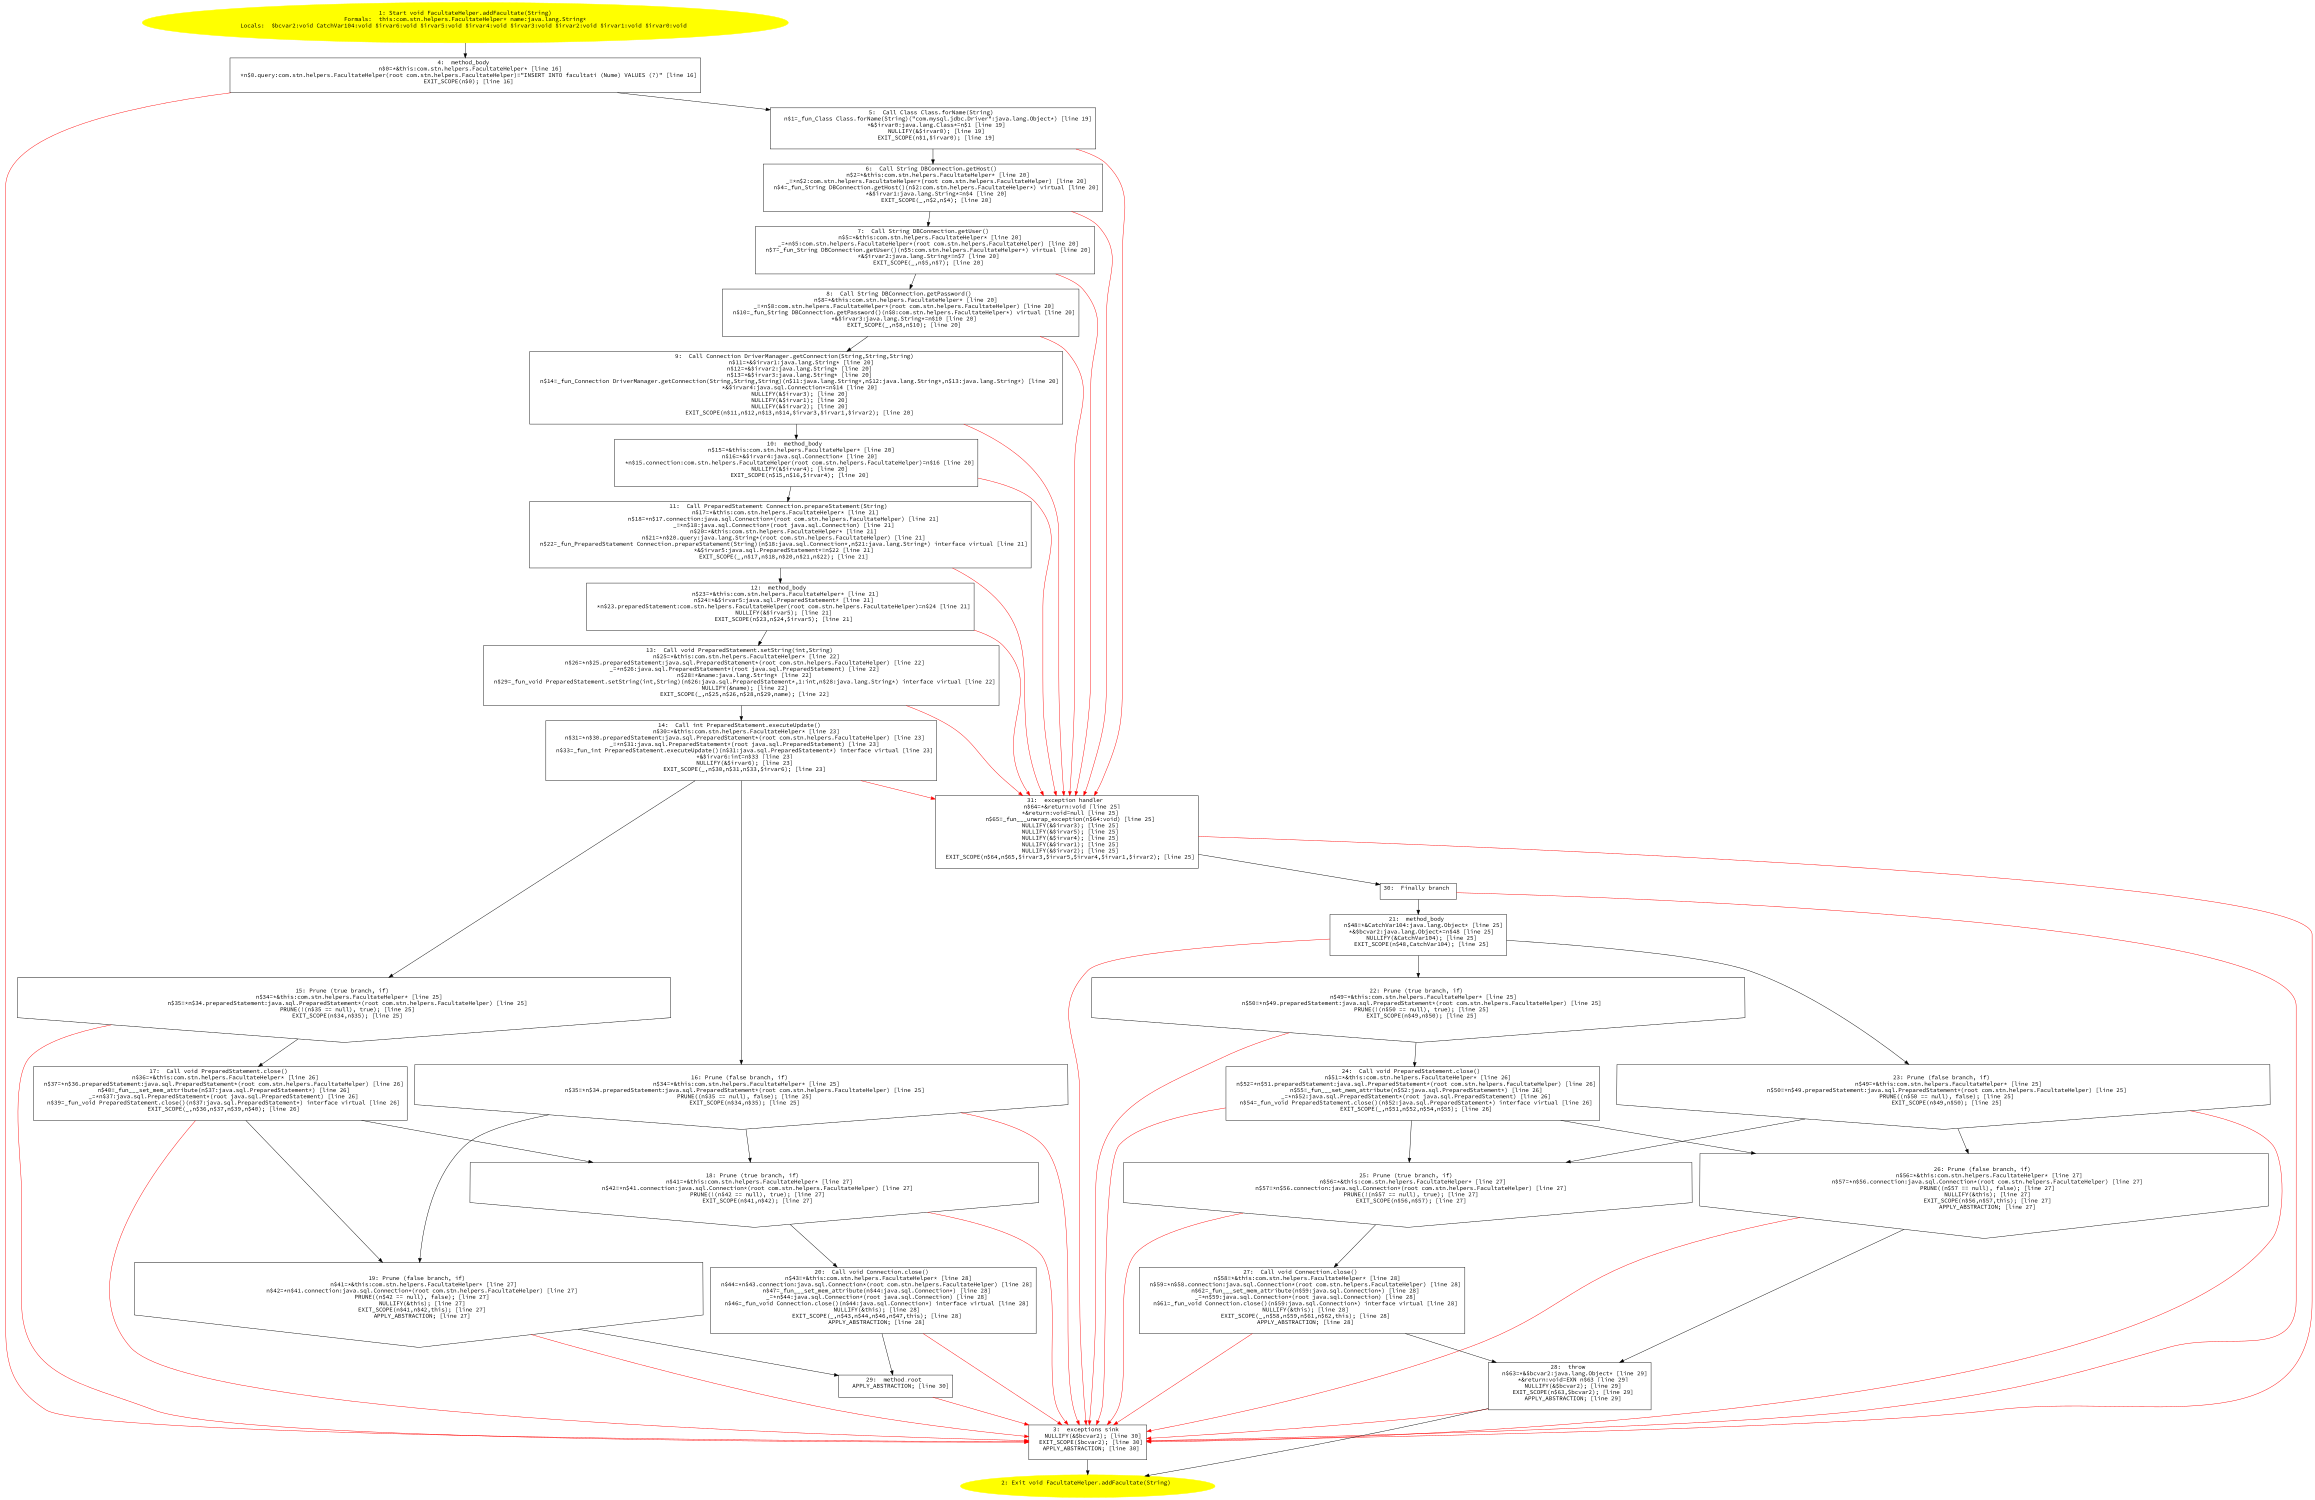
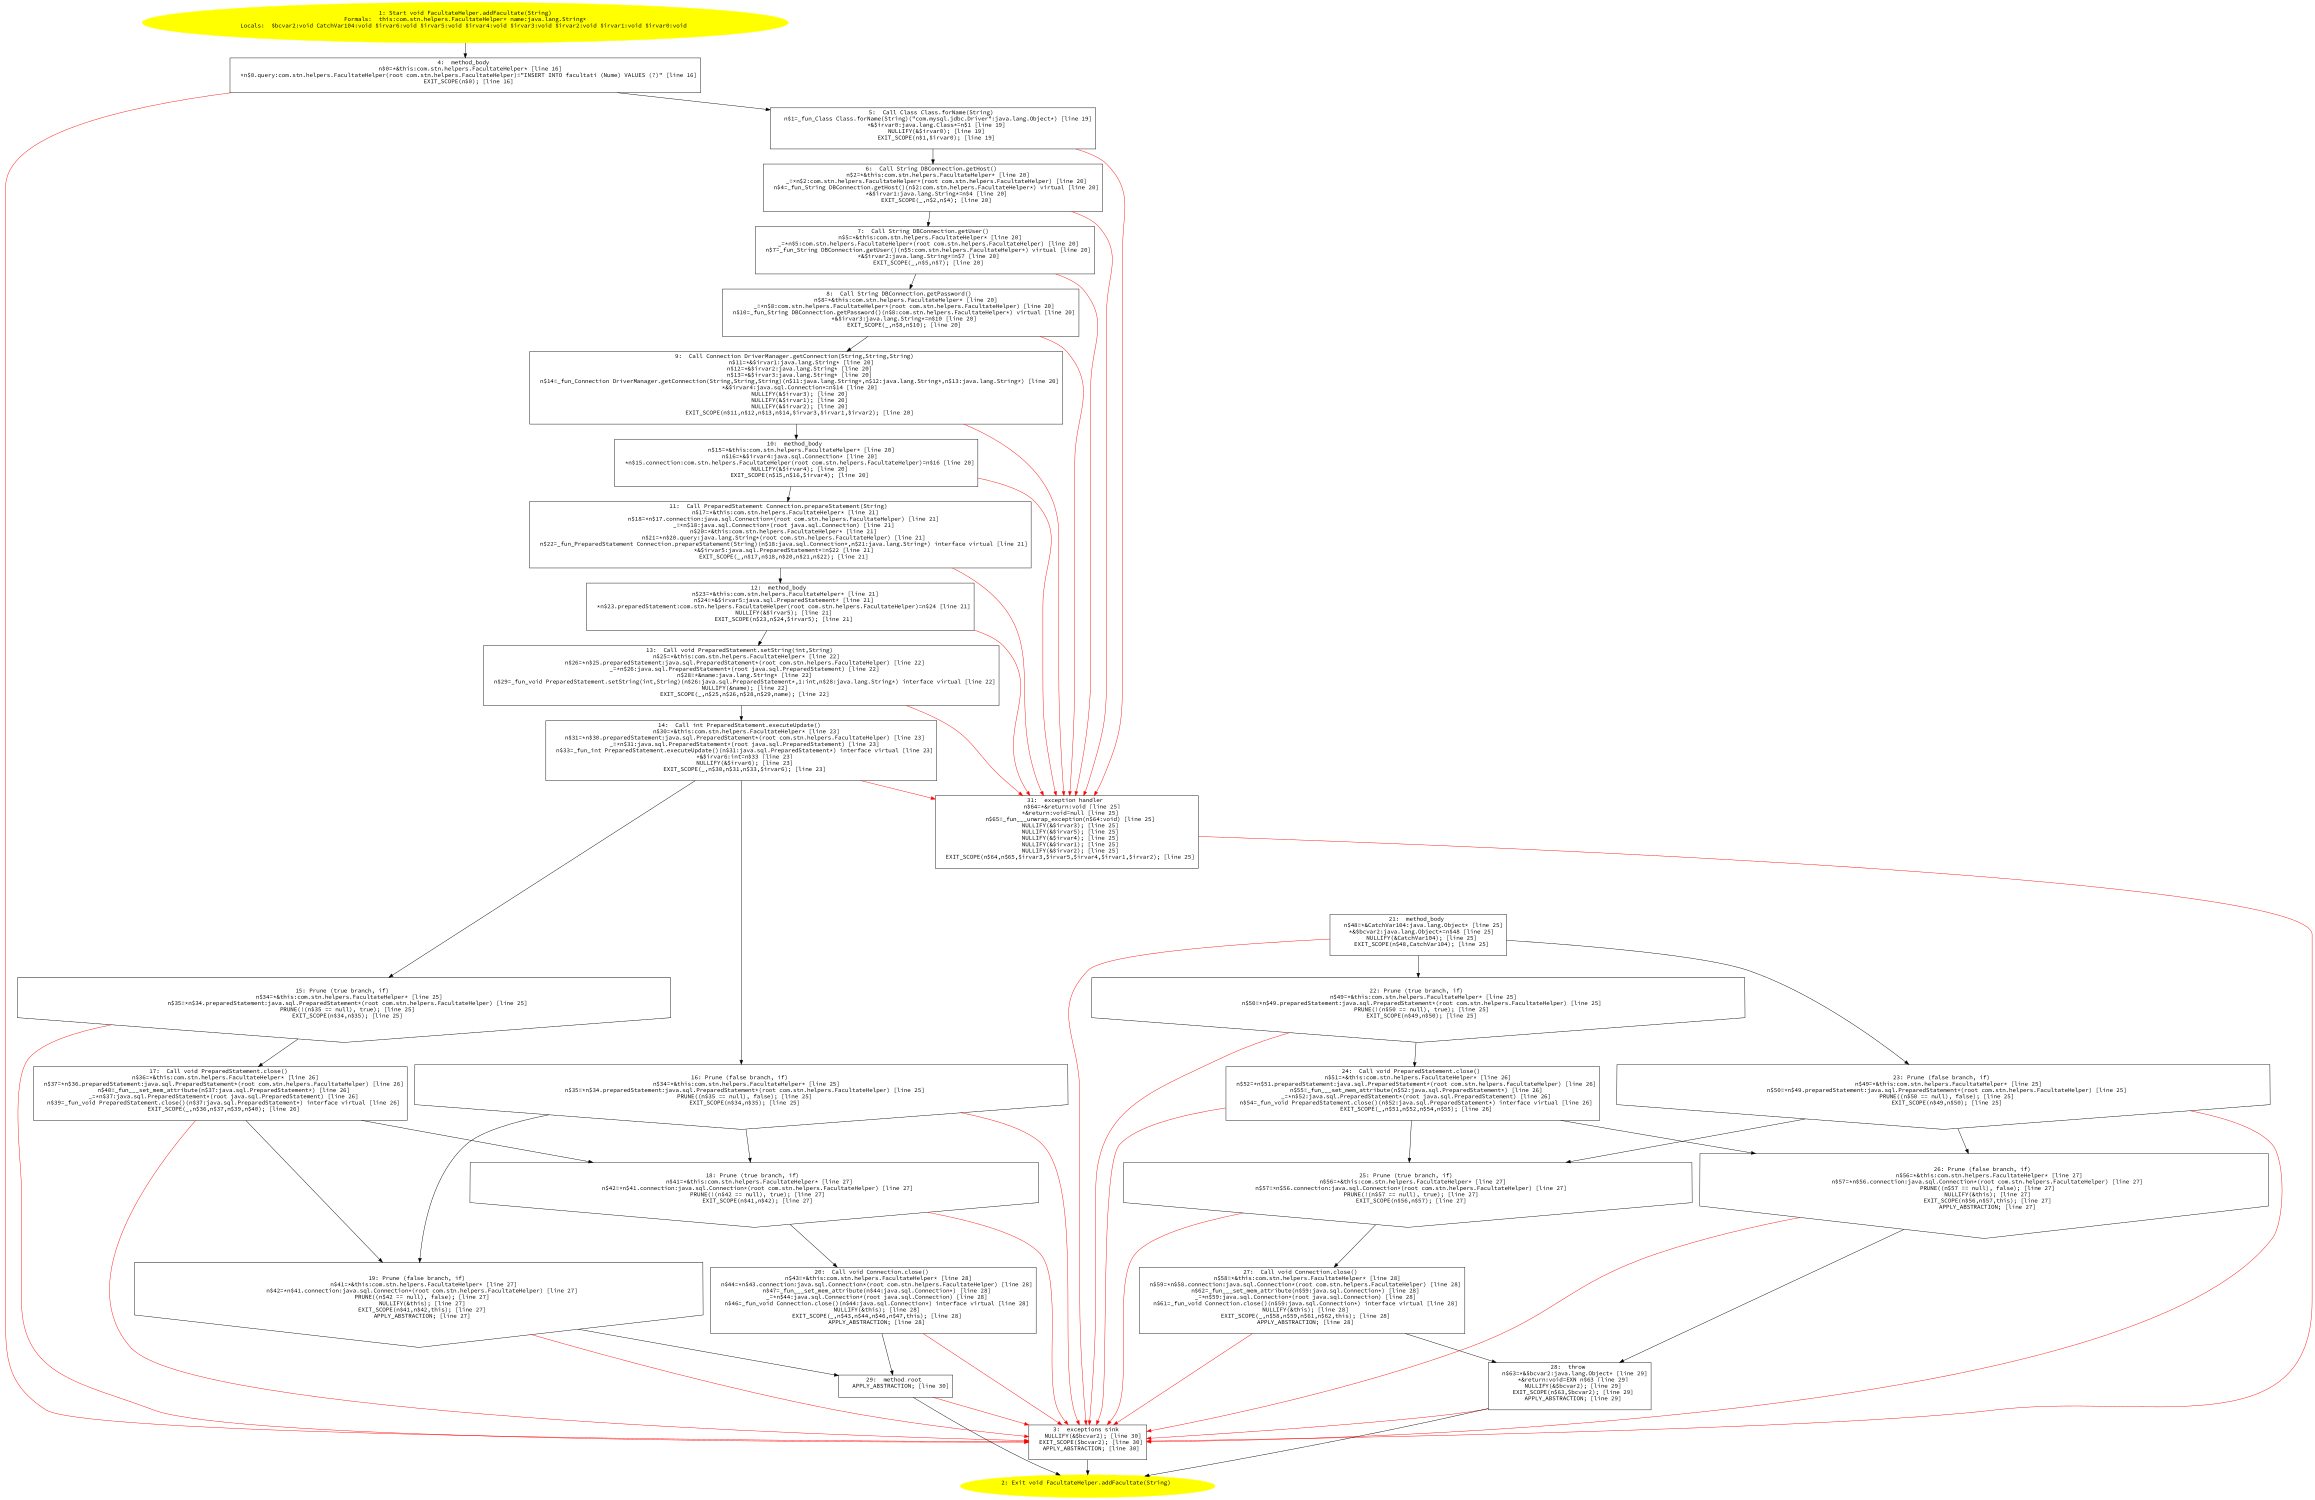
node "30:  Finally branch": removed
edge "29:  method_root APPLY_ABSTRACTION; [line 30]" -> "2: Exit void FacultateHelper.addFacultate(String)": added
